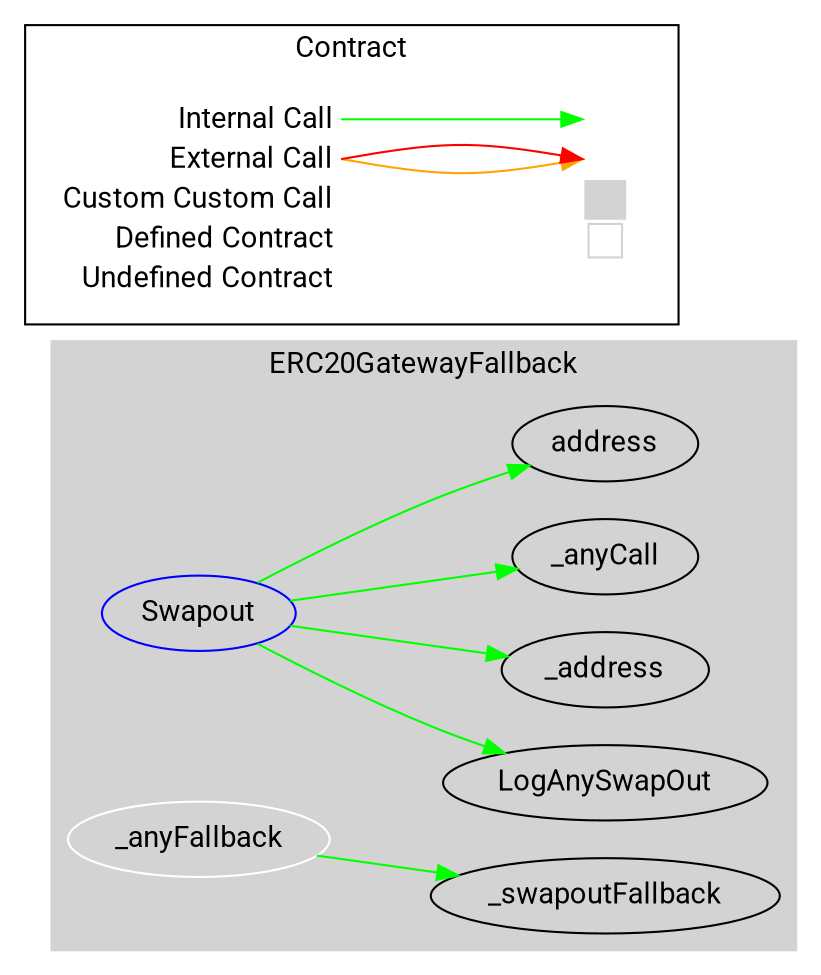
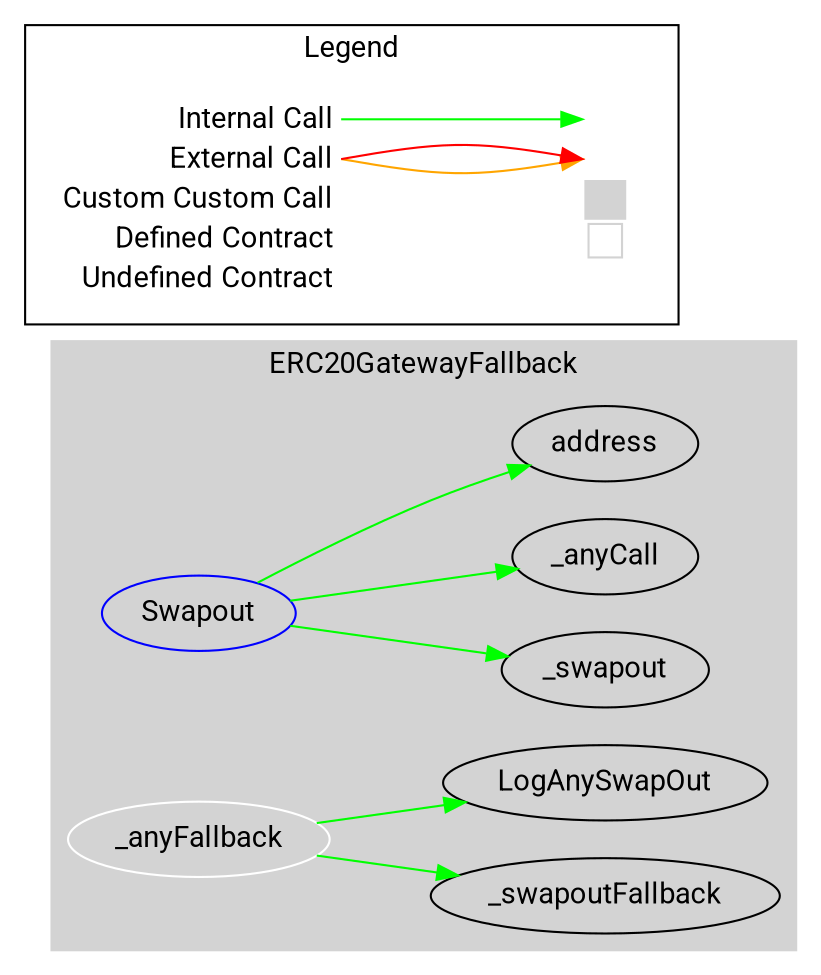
cluster "Contract": label "Contract" -> "Legend"
node "_address": label "_address" -> "_swapout"
edge "Swapout" -> "LogAnySwapOut": now "_anyFallback" -> "LogAnySwapOut"
